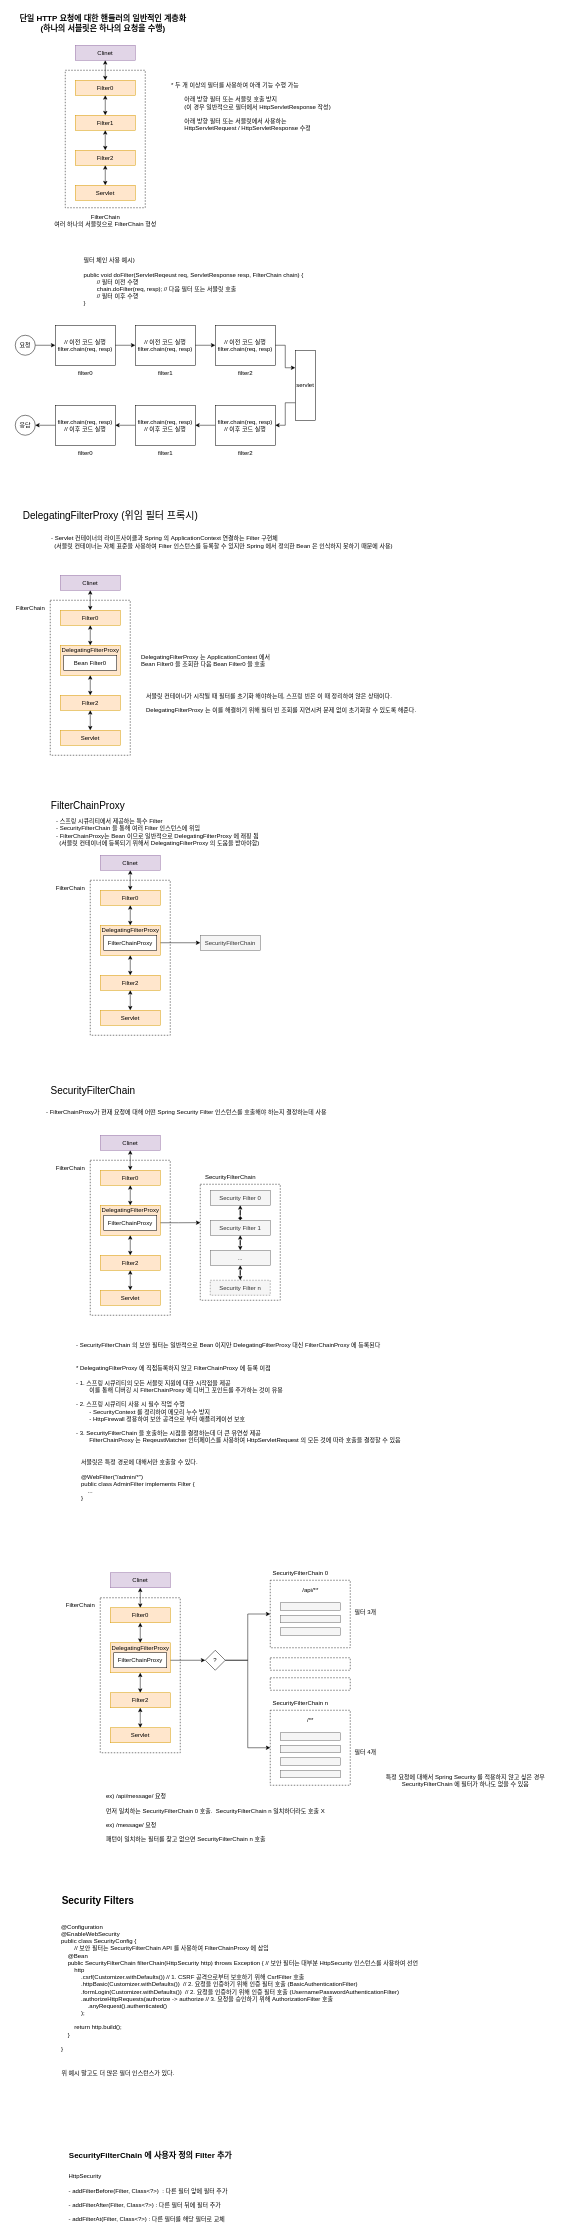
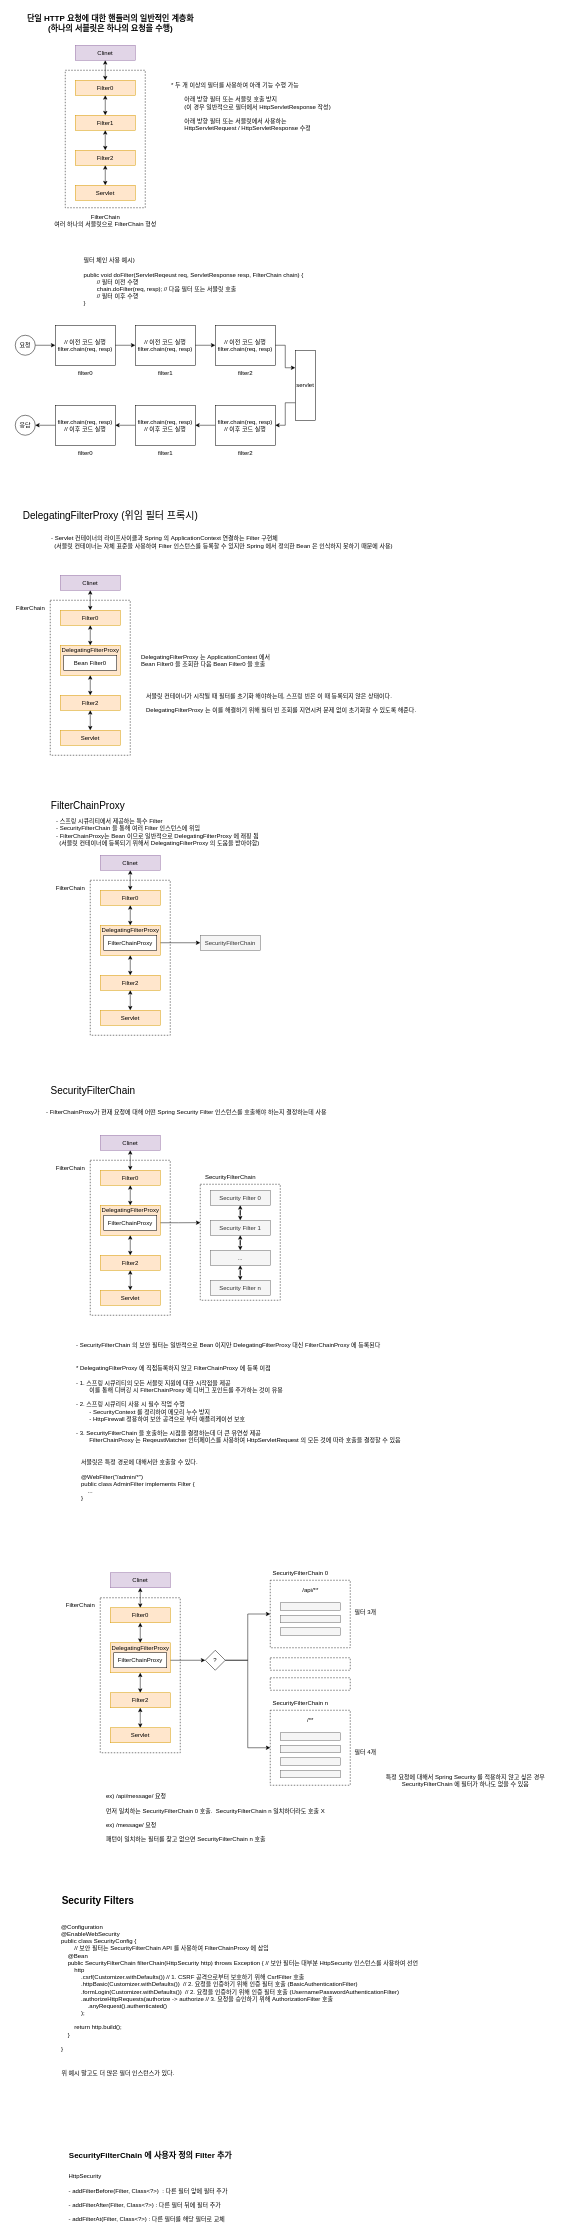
node "단일 HTTP 요청에 대한 핸들러의 일반적인 계층화(하나의 서블릿은 하나의 요청을 수행)": moved (103, 23) -> (110, 23)
node "서블릿 컨테이너가 시작될 때 필터를 초기화 해야하는데, 스프링 빈은 이 때 정리하여 않은 상태이다. DelegatingFilterProxy 는 이를 해결하기 위해 필터 빈 조회를 지연시켜 문제 없이 초기화할 수 있도록 해준다.": label "서블릿 컨테이너가 시작될 때 필터를 초기화 해야하는데, 스프링 빈은 이 때 정리하여 않은 상태이다. DelegatingFilterProxy 는 이를 해결하기 위해 필터 빈 조회를 지연시켜 문제 없이 초기화할 수 있도록 해준다." -> "서블릿 컨테이너가 시작될 때 필터를 초기화 해야하는데, 스프링 빈은 이 때 등록되지 않은 상태이다. DelegatingFilterProxy 는 이를 해결하기 위해 필터 빈 조회를 지연시켜 문제 없이 초기화할 수 있도록 해준다."
edge "Security Filter 0" -- "Security Filter 1": arrowhead diamond -> classic
node "Security Filter n": style dashed -> solid
